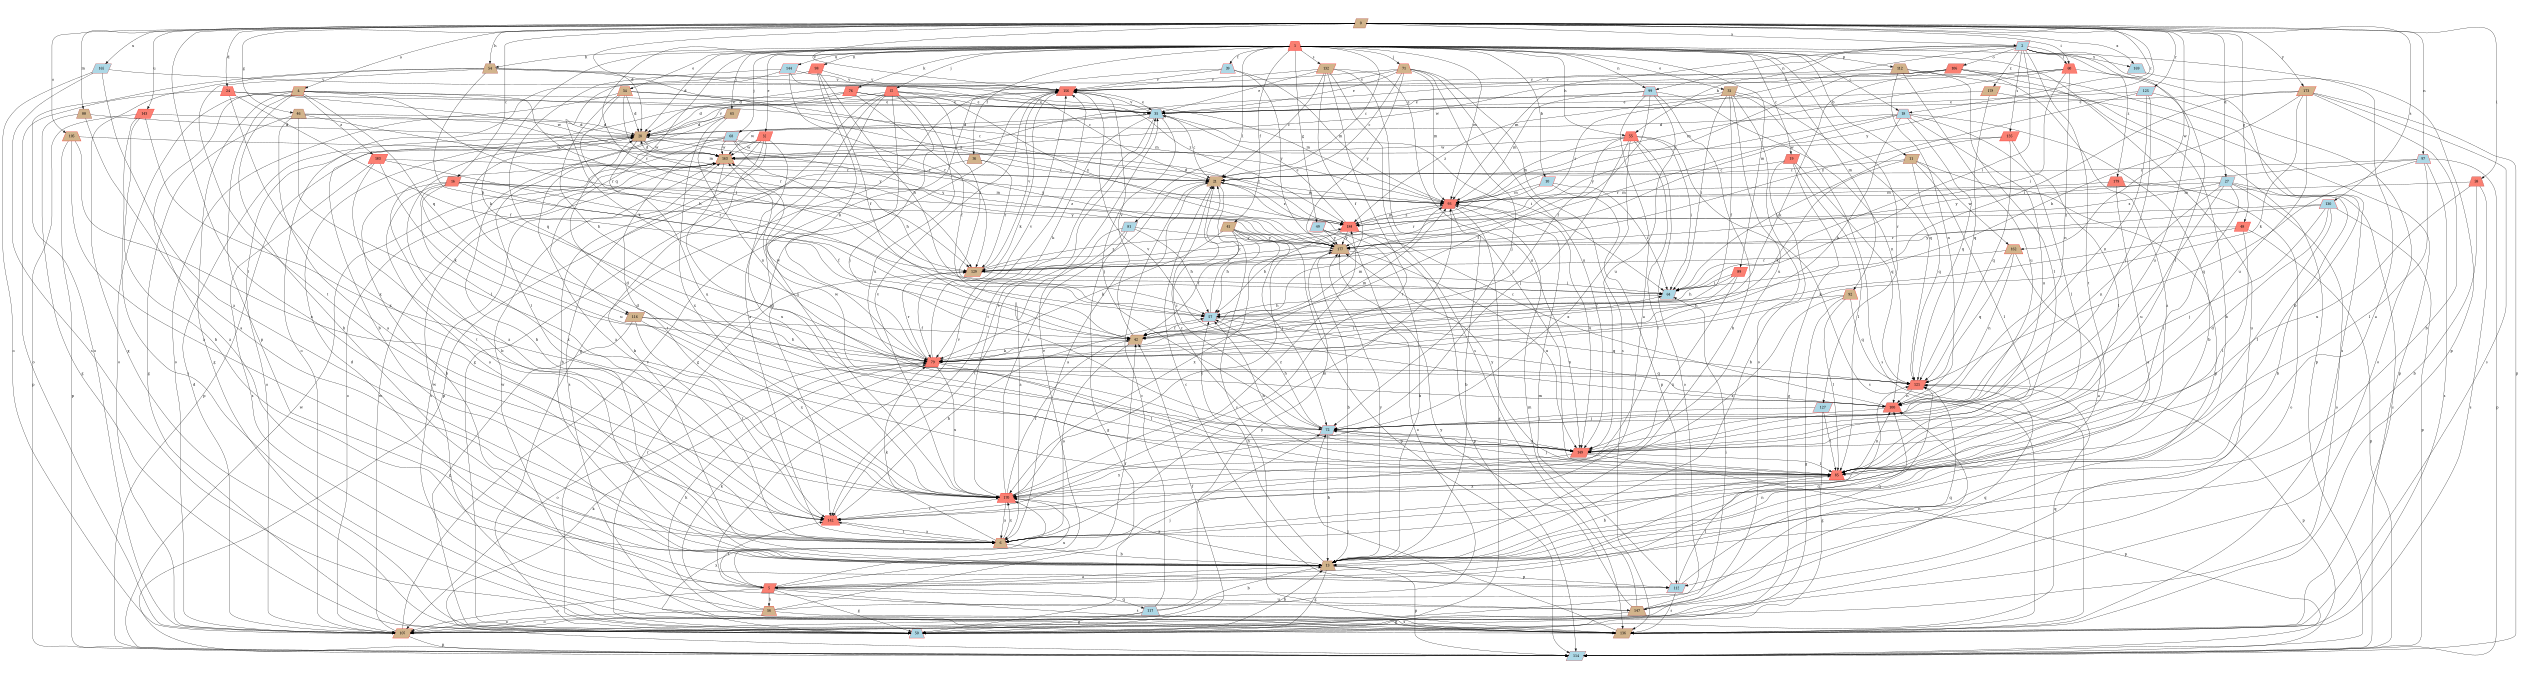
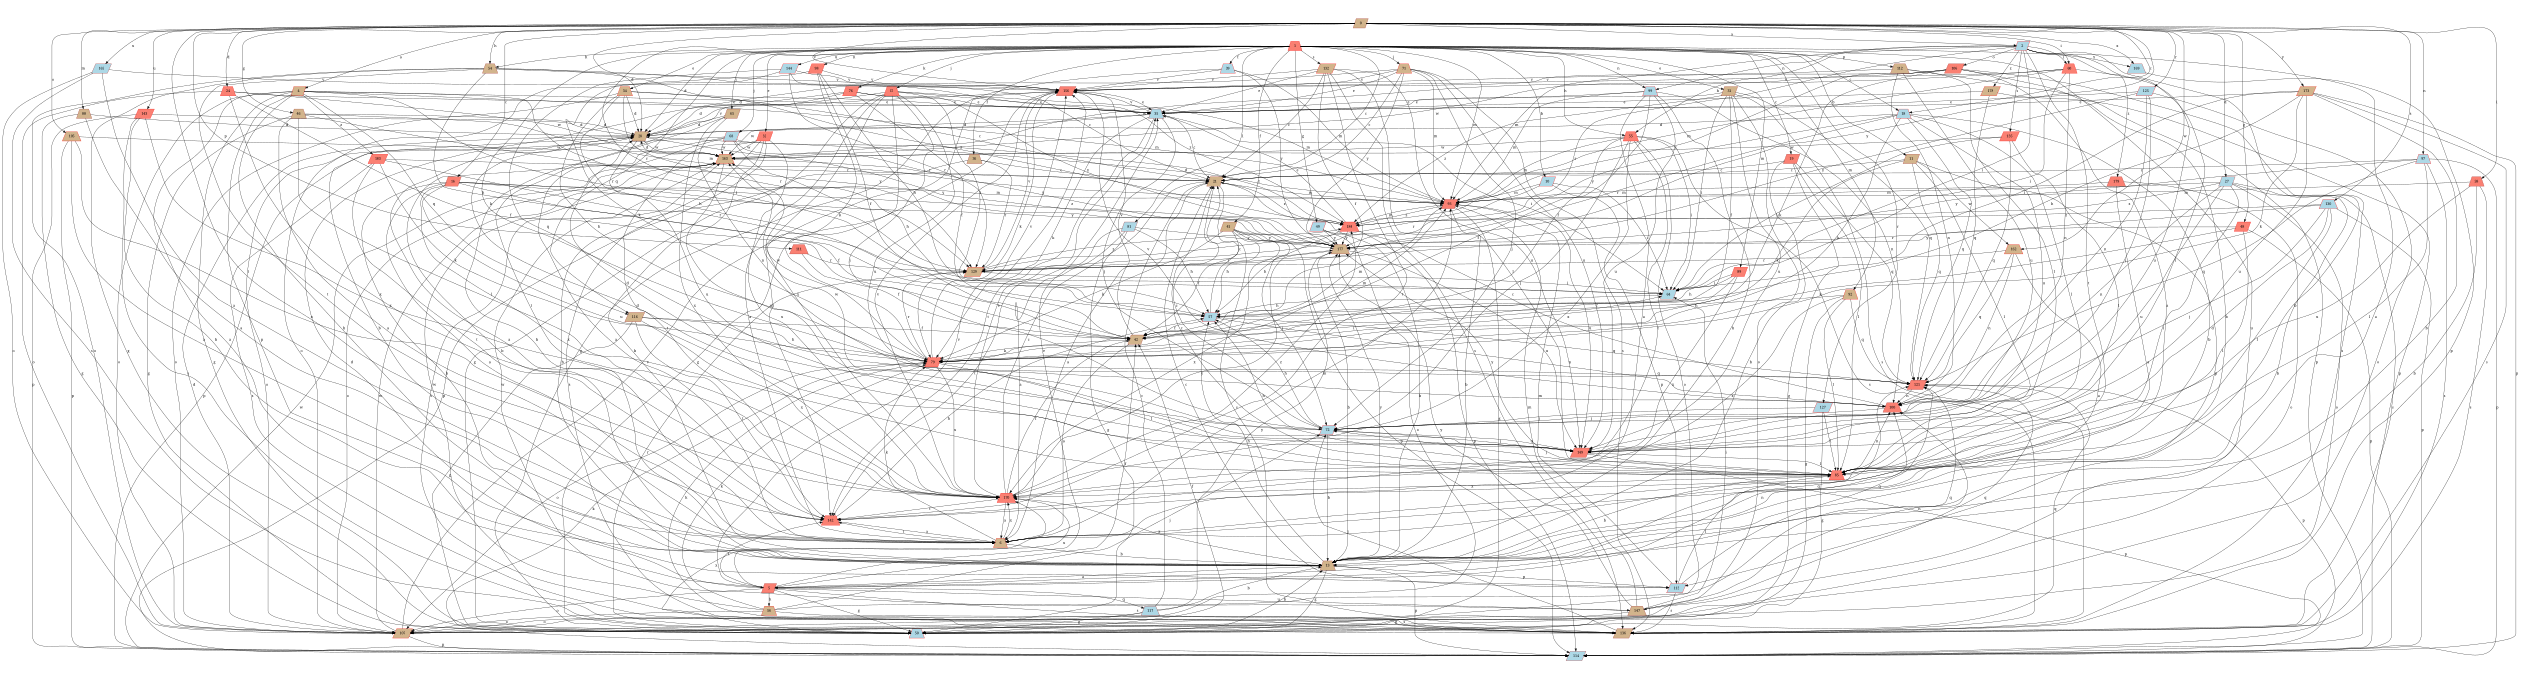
node "111": added
edge "149" -> "170": removed, label "x"
